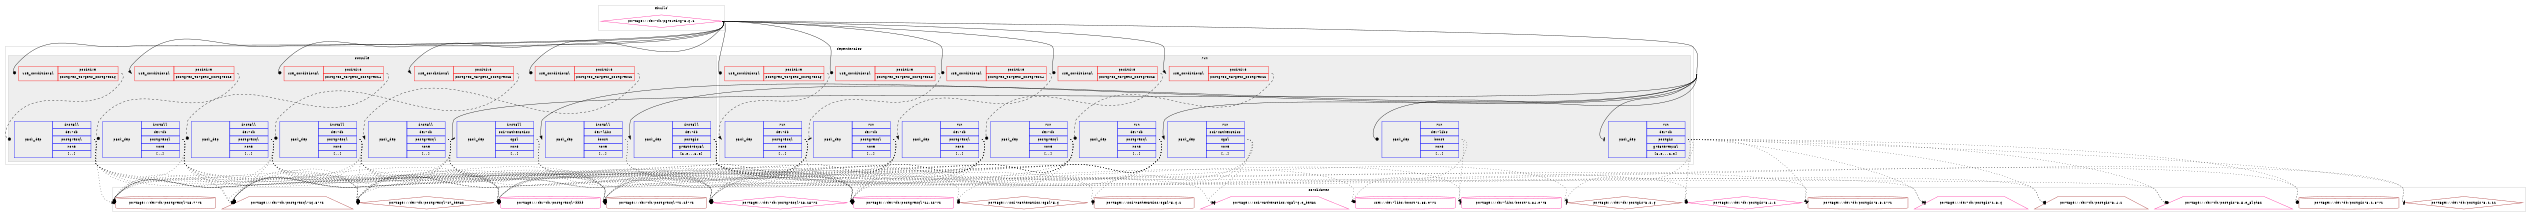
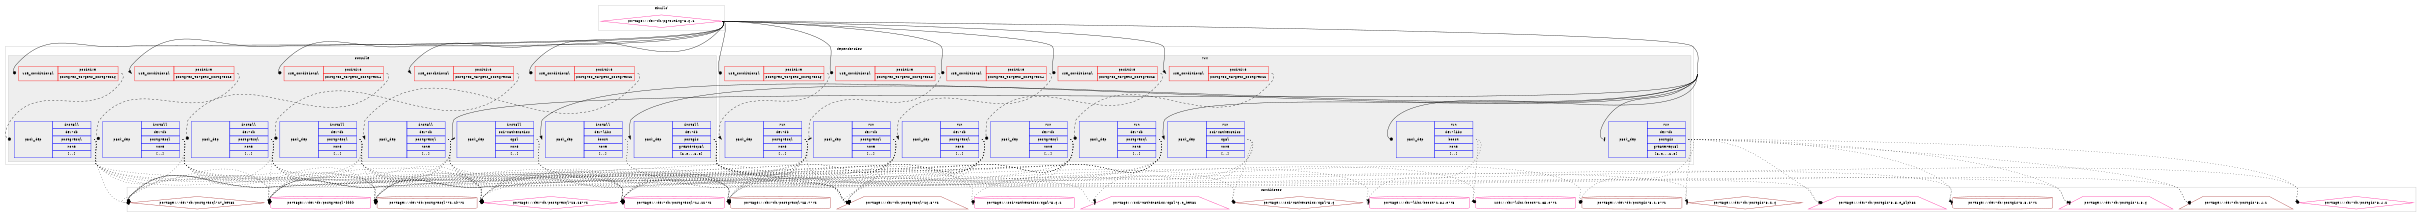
node "portage://sci-mathematics/cgal-5.6.1": color brown -> deeppink
node "portage://dev-db/postgis-3.1.11": removed
